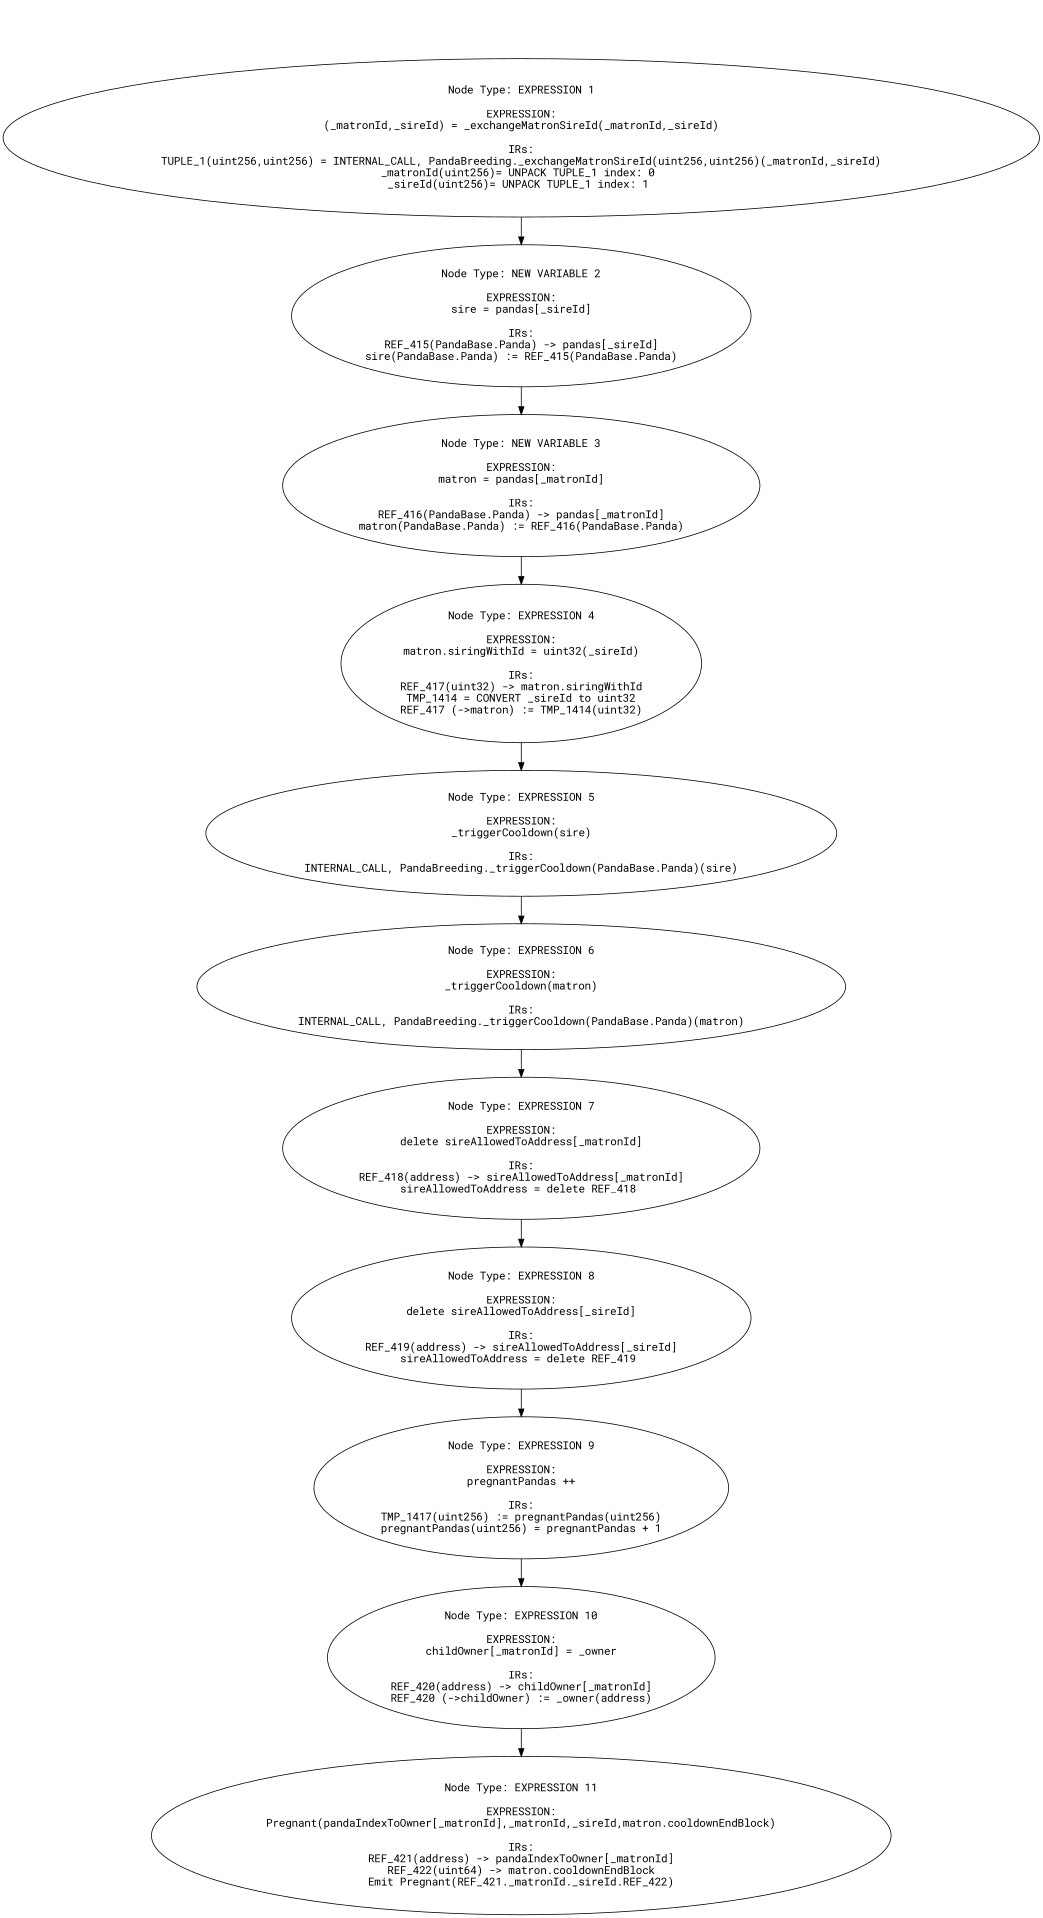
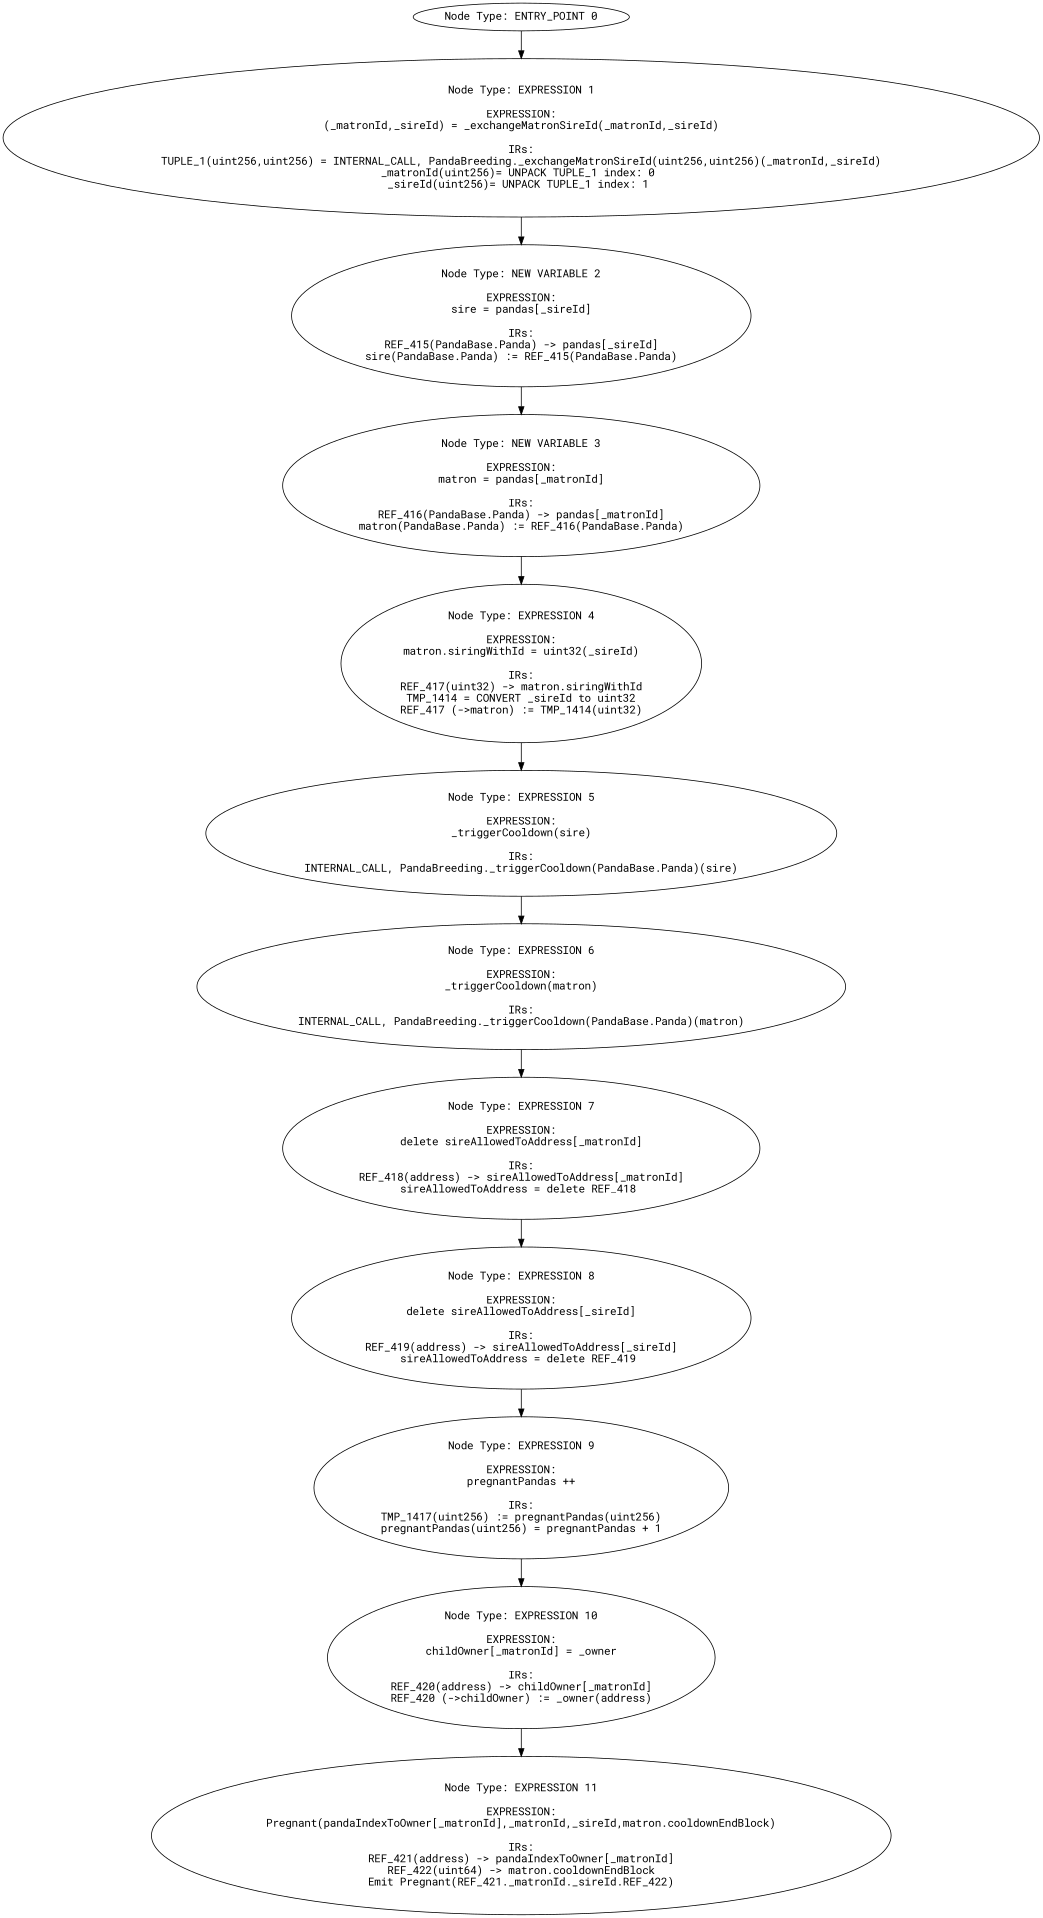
node "Node Type: ENTRY_POINT 0": added
